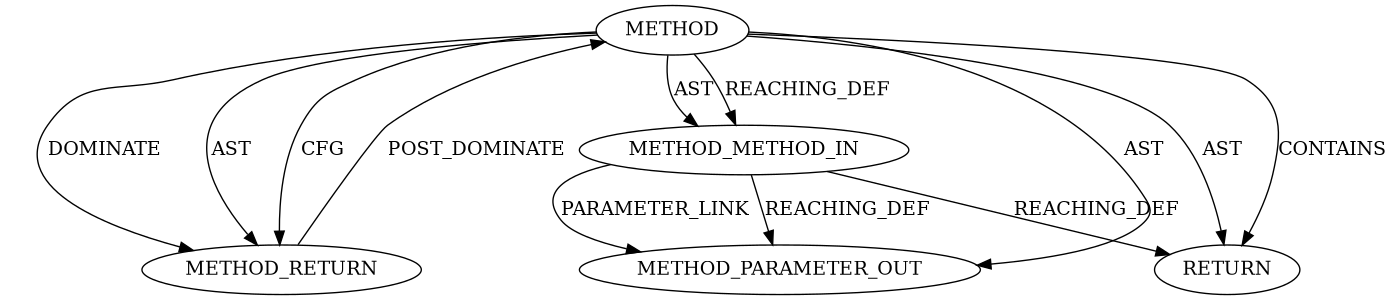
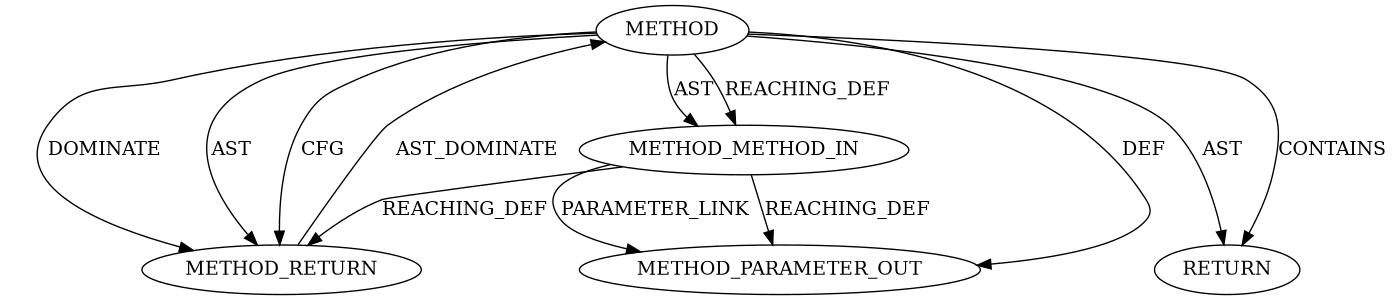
edge "METHOD_RETURN" -> "METHOD": label "POST_DOMINATE" -> "AST_DOMINATE"
edge "METHOD" -> "METHOD_PARAMETER_OUT": label "AST" -> "DEF"
edge "METHOD_METHOD_IN" -> "RETURN": now "METHOD_METHOD_IN" -> "METHOD_RETURN"
